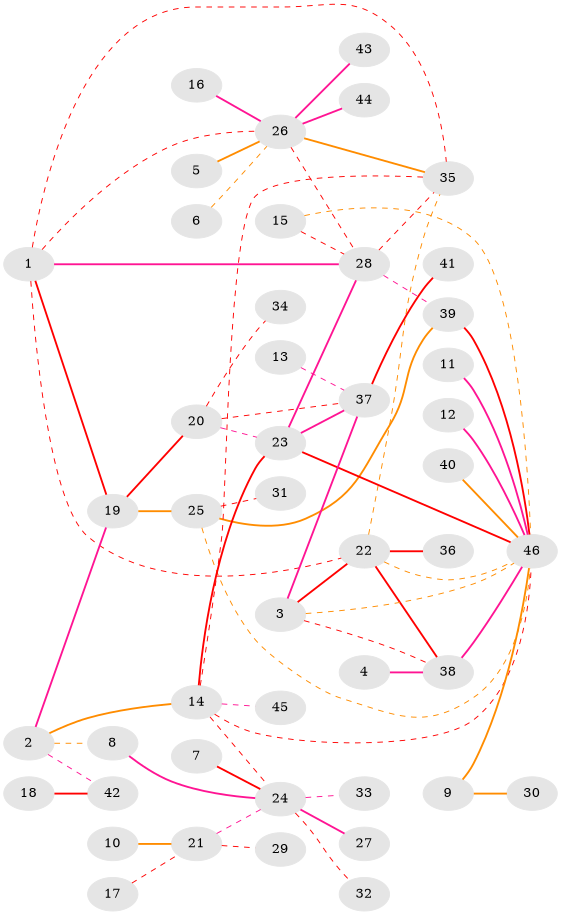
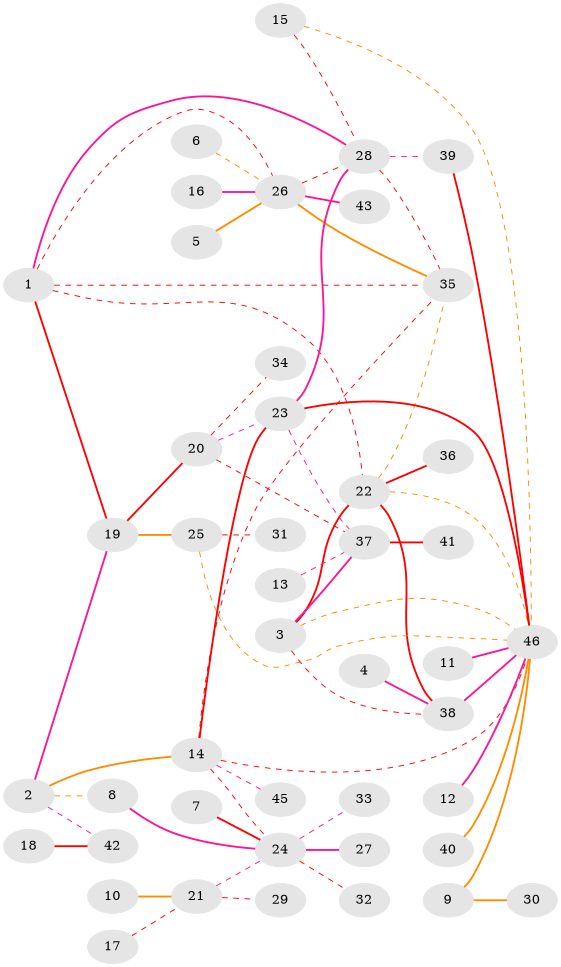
node "44": removed
edge "37" -- "23": style bold -> dashed
edge "39" -- "25": removed
